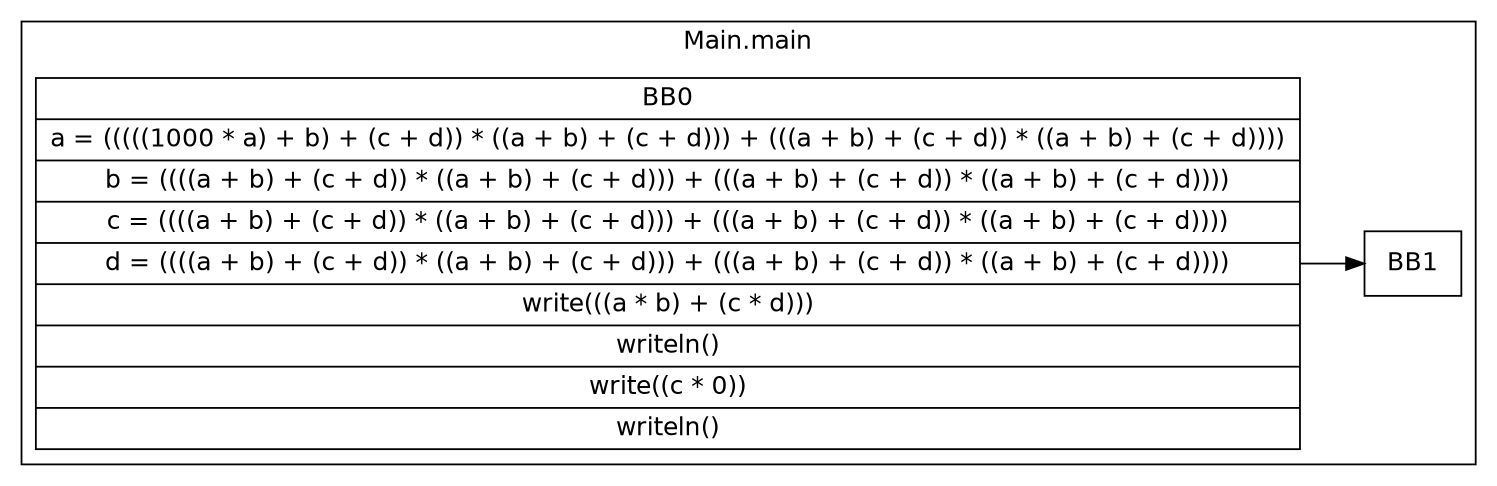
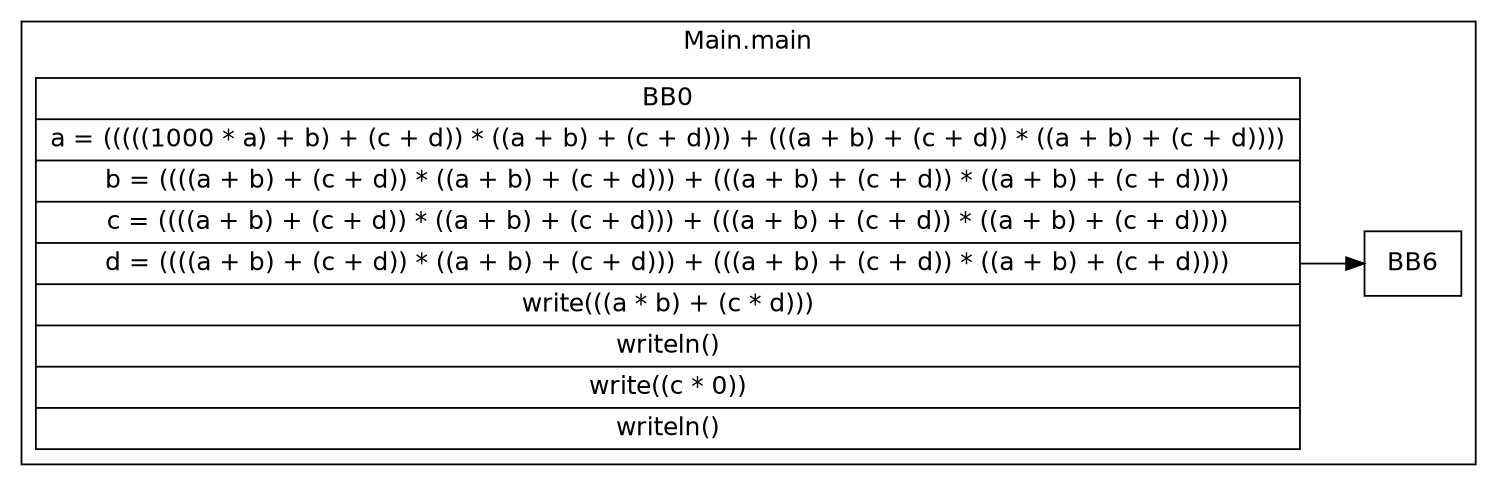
node "BB1": label "BB1" -> "BB6"
